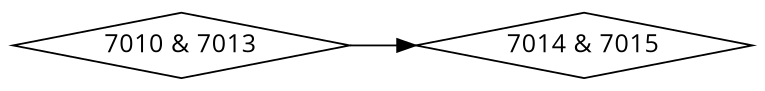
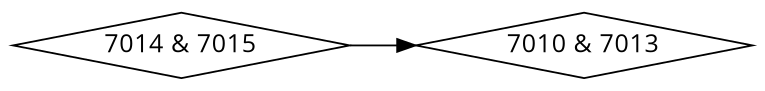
edge "7010 & 7013" -> "7014 & 7015": reversed
